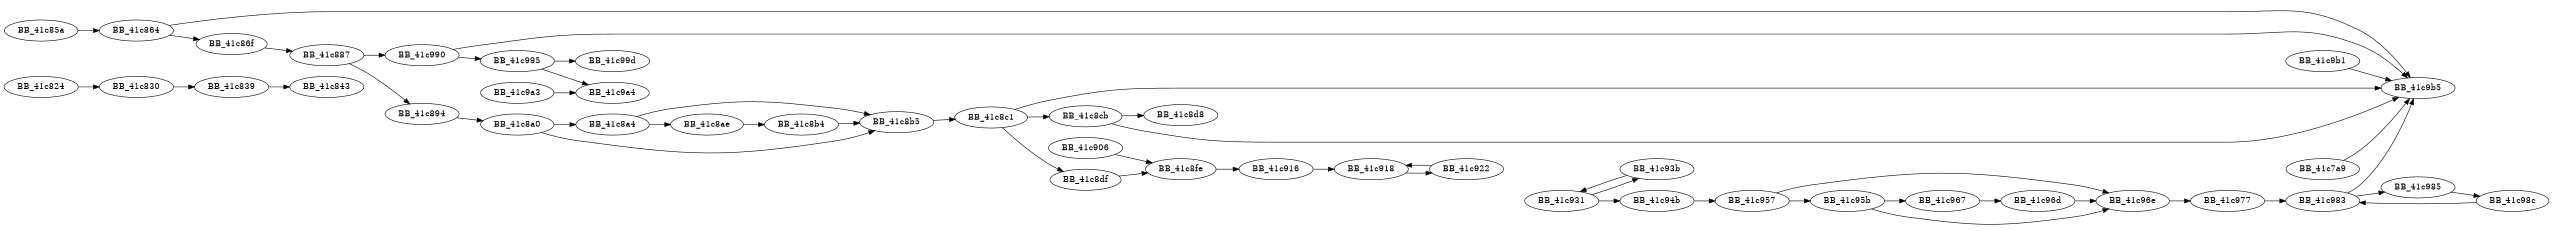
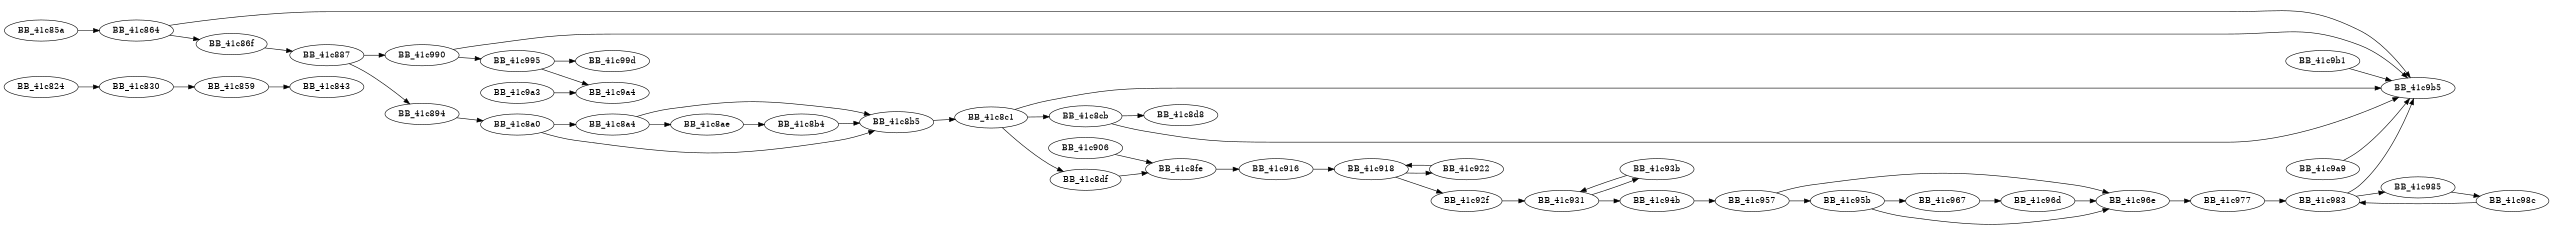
node "BB_41c839": label "BB_41c839" -> "BB_41c859"
node "BB_41c7a9": label "BB_41c7a9" -> "BB_41c9a9"
node "BB_41c92f": added
